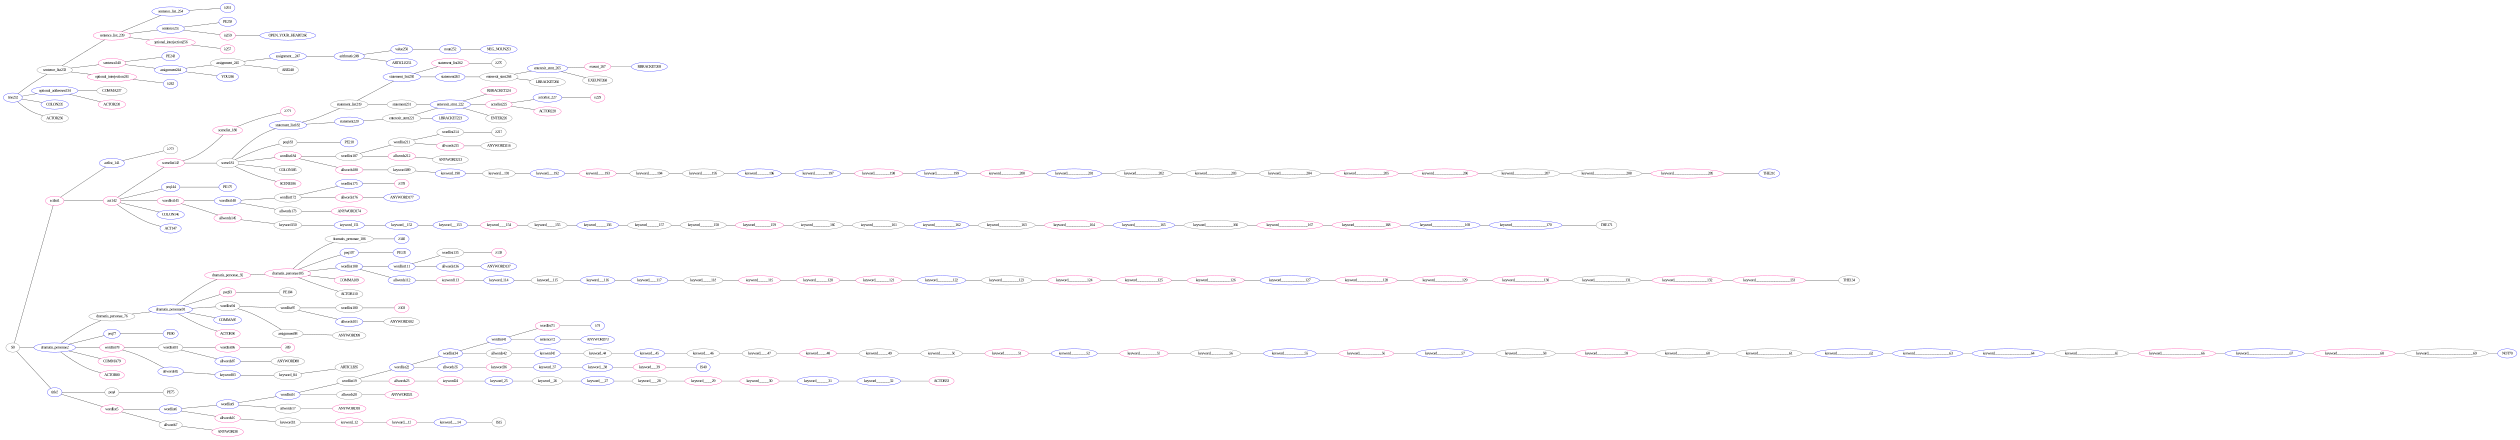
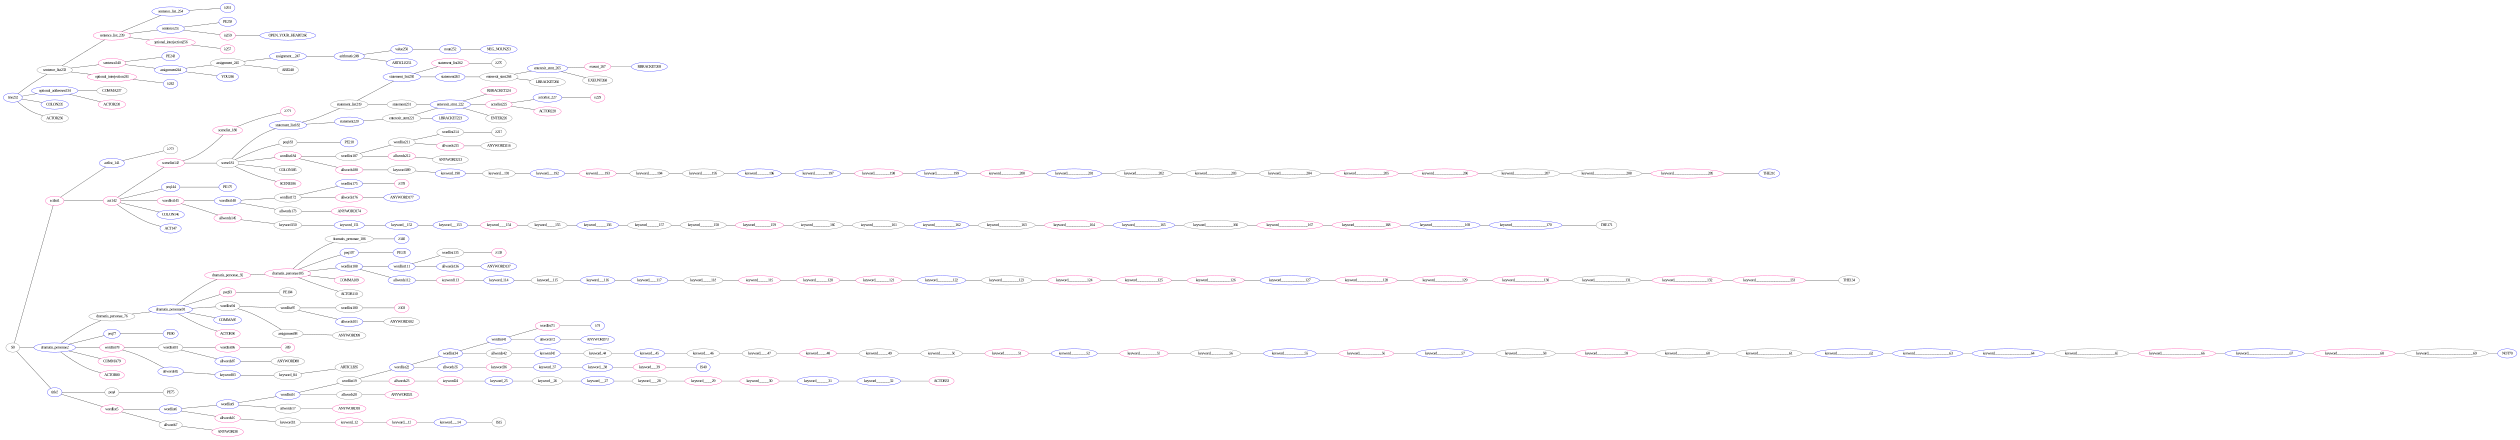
node "sentence72": label "sentence72" -> "allwords72"
